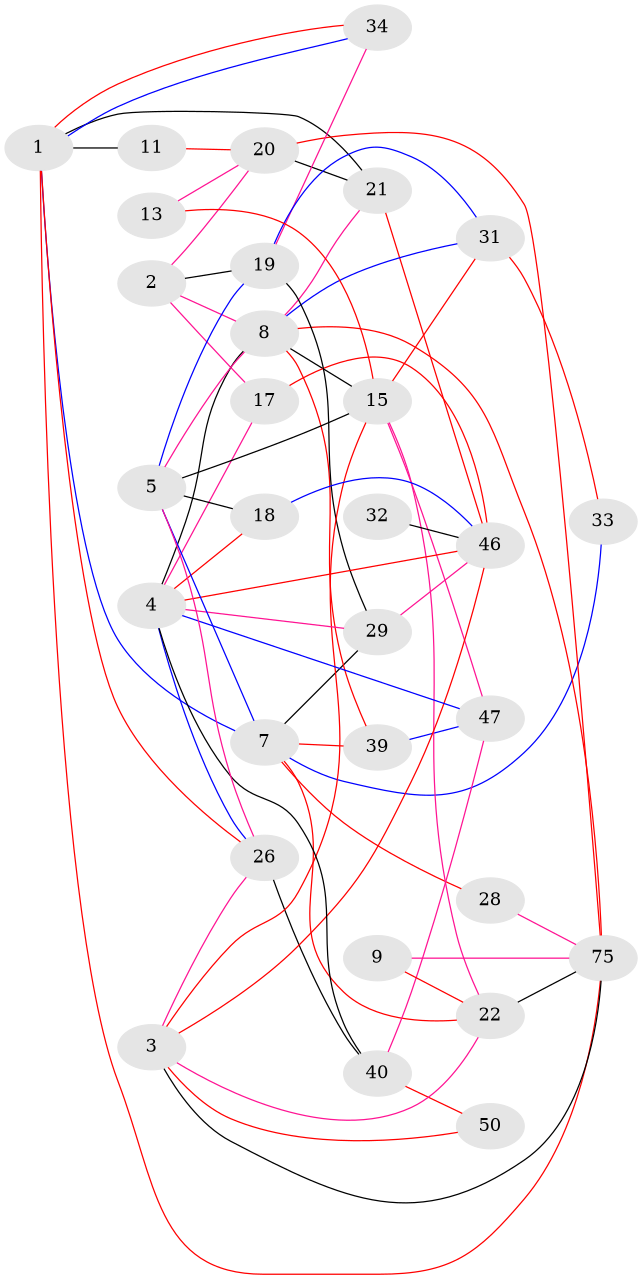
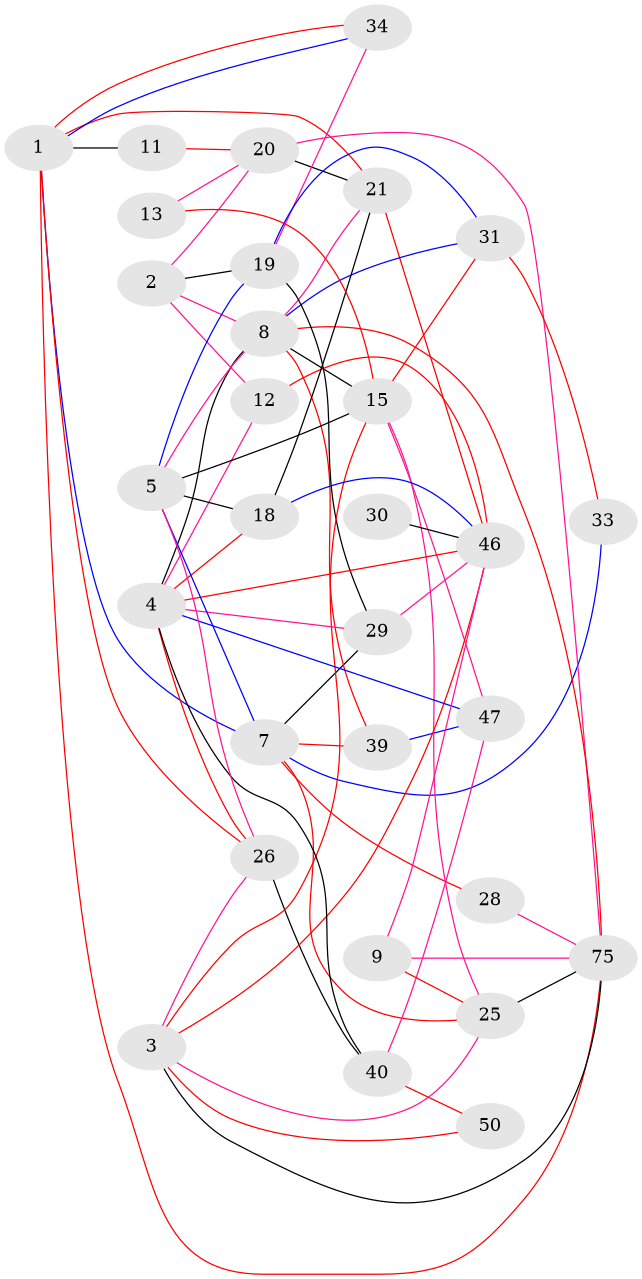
edge "1" -- "21": color black -> red
edge "21" -- "18": added
node "17": label "17" -> "12"
edge "20" -- "75": color red -> deeppink
node "32": label "32" -> "30"
edge "4" -- "26": color blue -> red
edge "46" -- "9": added
node "22": label "22" -> "25"
